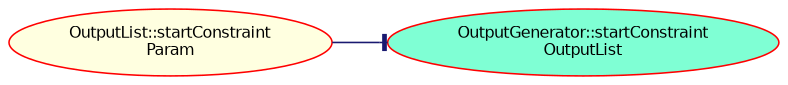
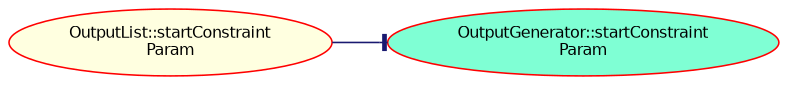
node "OutputGenerator::startConstraint OutputList": label "OutputGenerator::startConstraint OutputList" -> "OutputGenerator::startConstraint Param"
